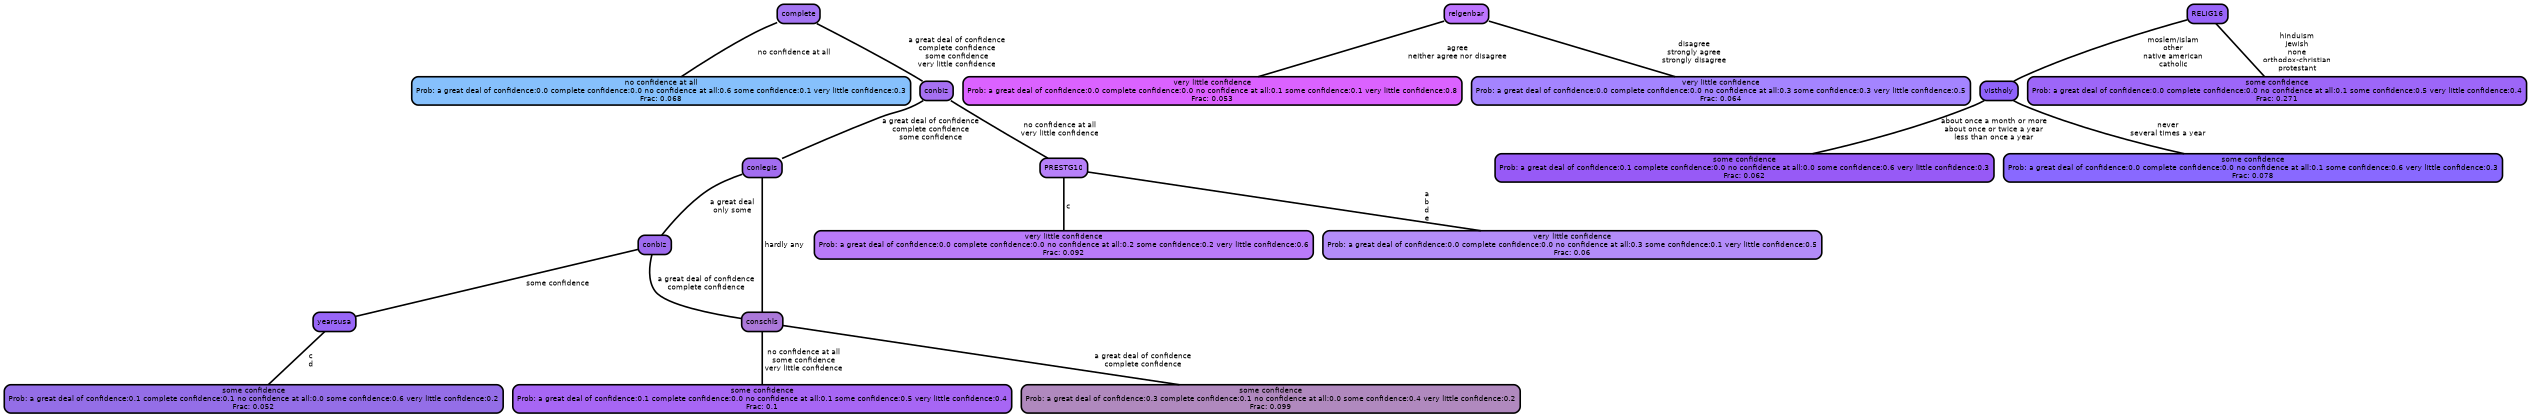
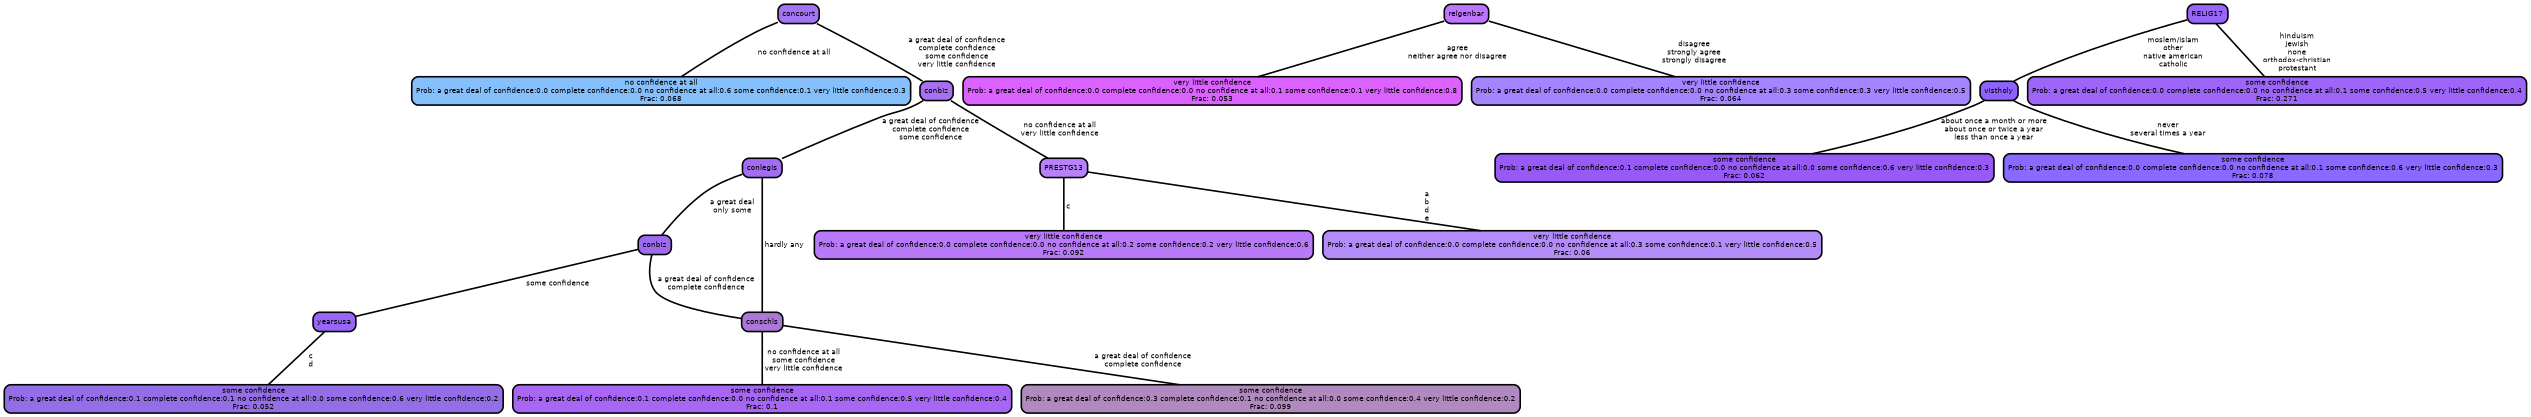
node "complete": label "complete" -> "concourt"
node "RELIG16": label "RELIG16" -> "RELIG17"
node "PRESTG10": label "PRESTG10" -> "PRESTG13"
